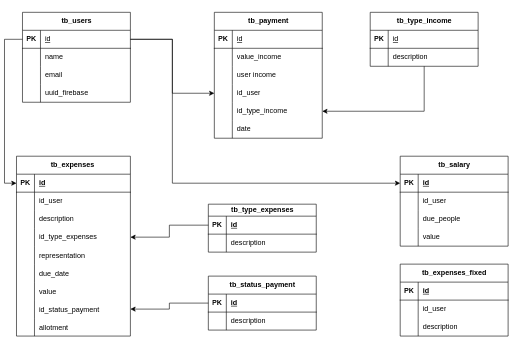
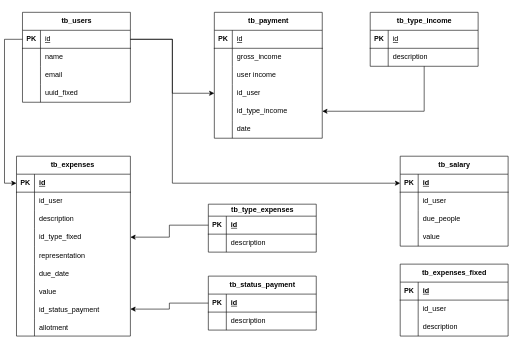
node "value_income": label "value_income" -> "gross_income"
node "uuid_firebase": label "uuid_firebase" -> "uuid_fixed"
node "id_type_expenses": label "id_type_expenses" -> "id_type_fixed"
